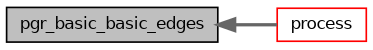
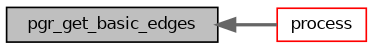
node "pgr_basic_basic_edges": label "pgr_basic_basic_edges" -> "pgr_get_basic_edges"
